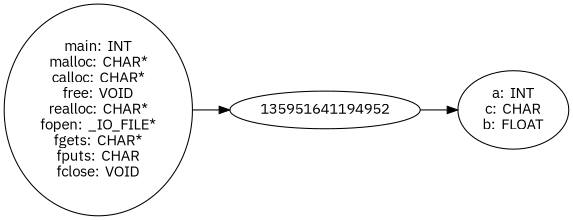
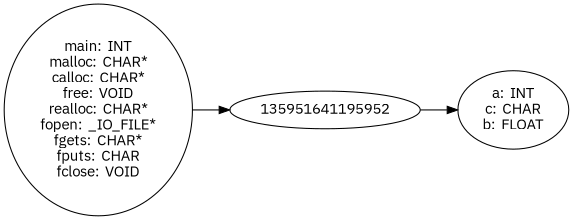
node "135951641194952": label "135951641194952" -> "135951641195952"
